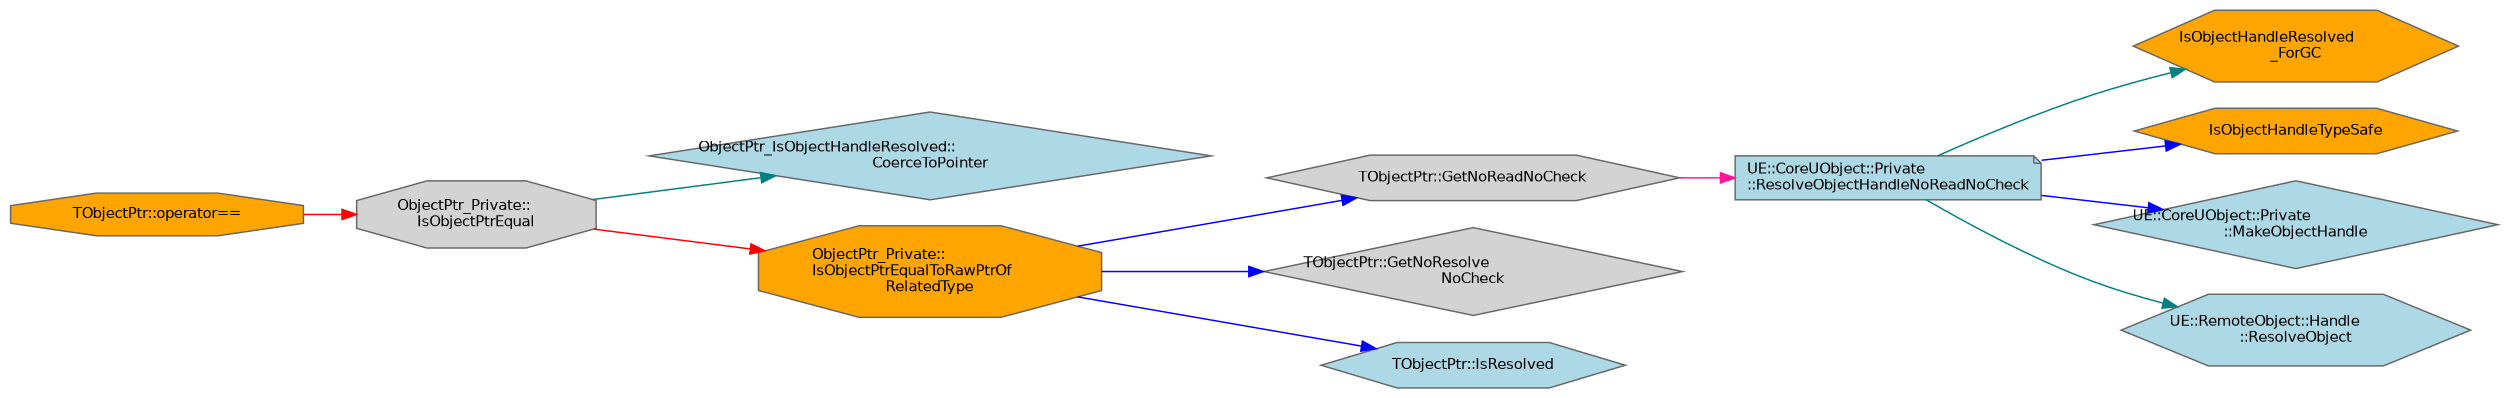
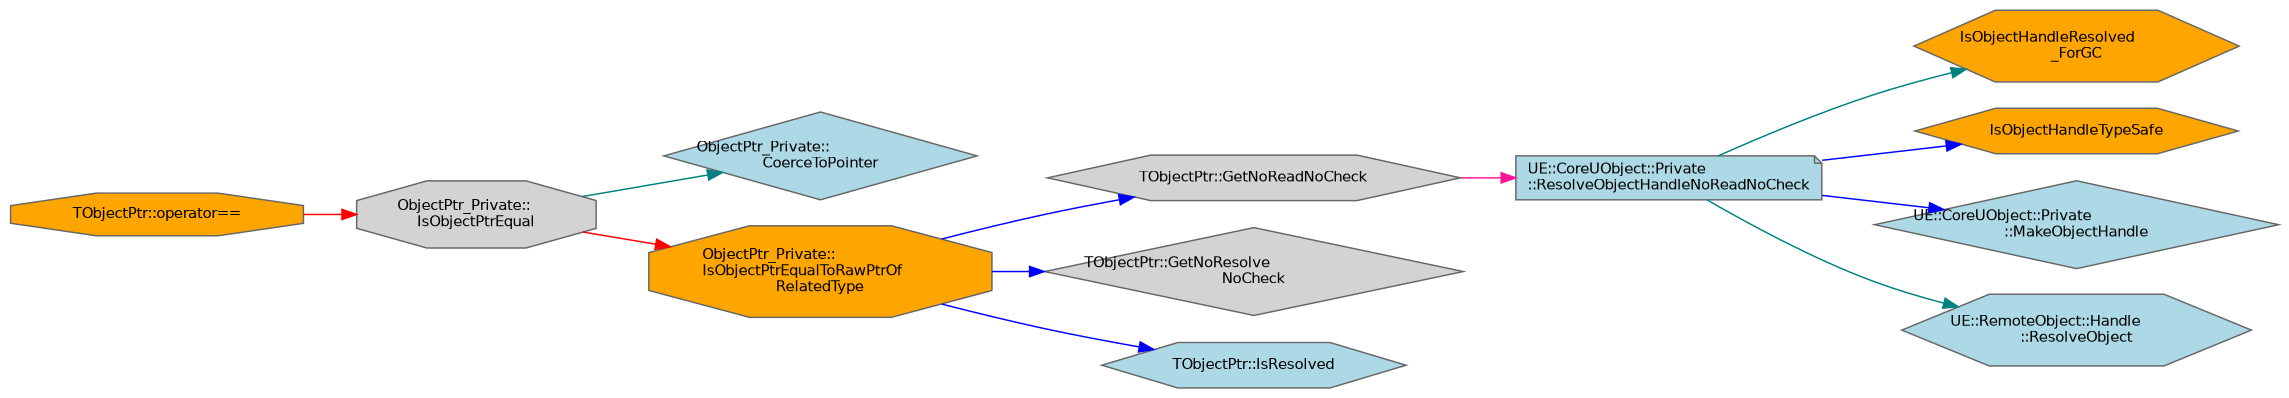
node "ObjectPtr_IsObjectHandleResolved:: CoerceToPointer": label "ObjectPtr_IsObjectHandleResolved:: CoerceToPointer" -> "ObjectPtr_Private:: CoerceToPointer"
